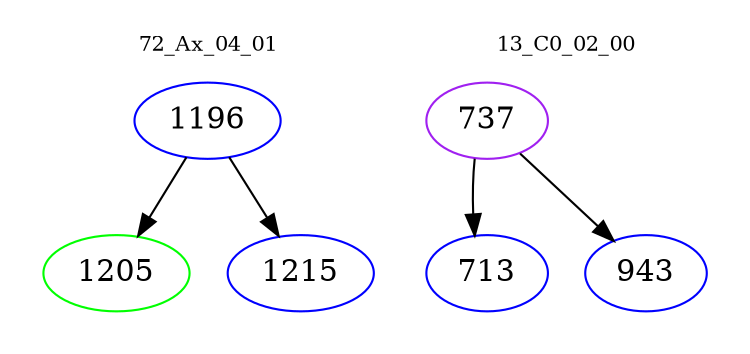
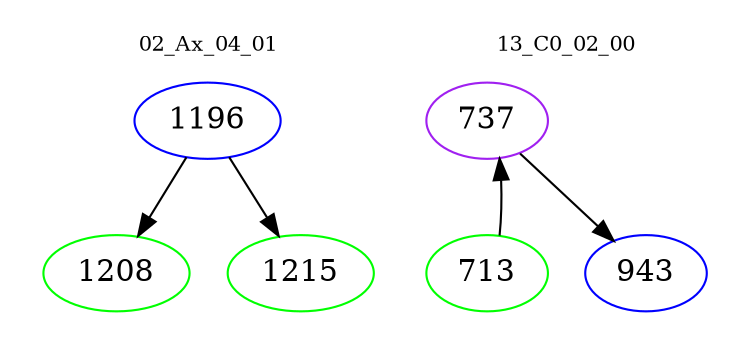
cluster "72_Ax_04_01": label "72_Ax_04_01" -> "02_Ax_04_01"
edge "737" -> "713": reversed
node "1205": label "1205" -> "1208"
node "1215": color blue -> green
node "713": color blue -> green
